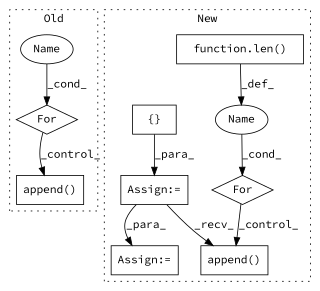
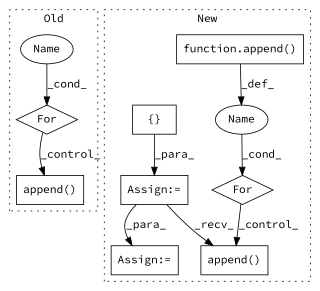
node "function.len()": label "function.len()" -> "function.append()"
